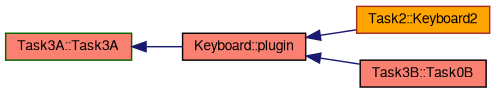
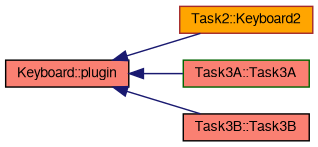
edge "Keyboard::plugin" -> "Task3A::Task3A": reversed
node "Task3B::Task0B": label "Task3B::Task0B" -> "Task3B::Task3B"
